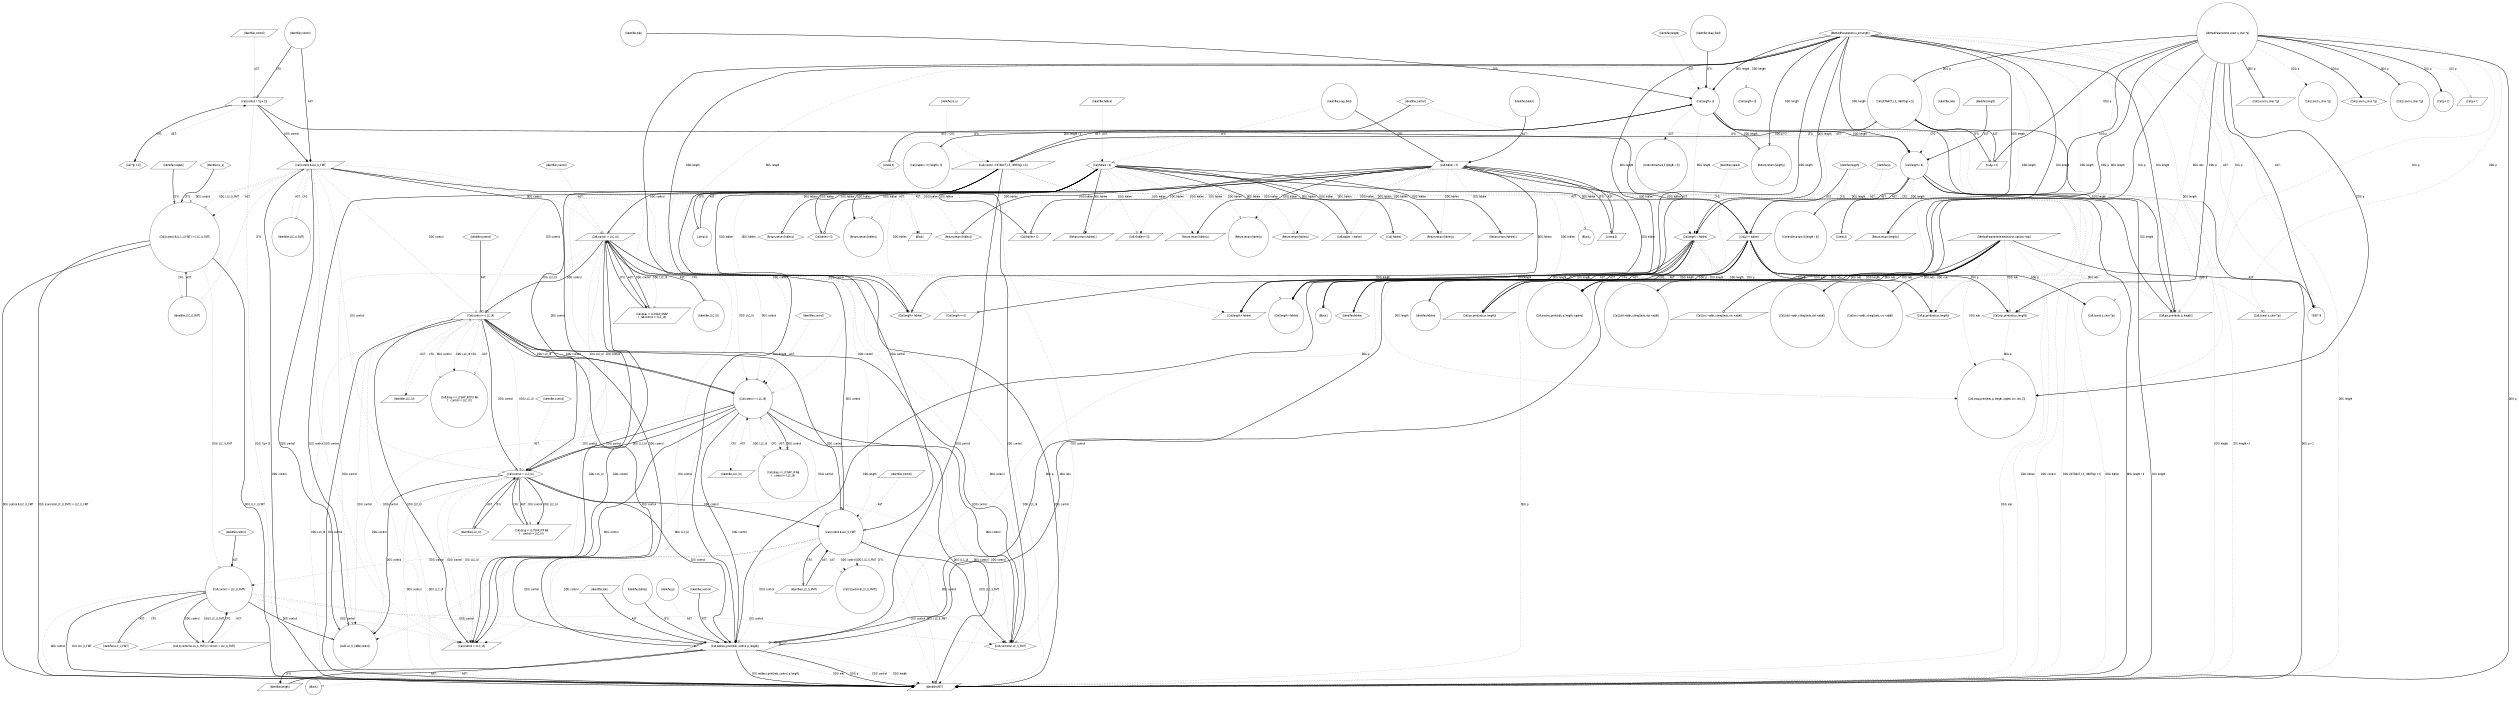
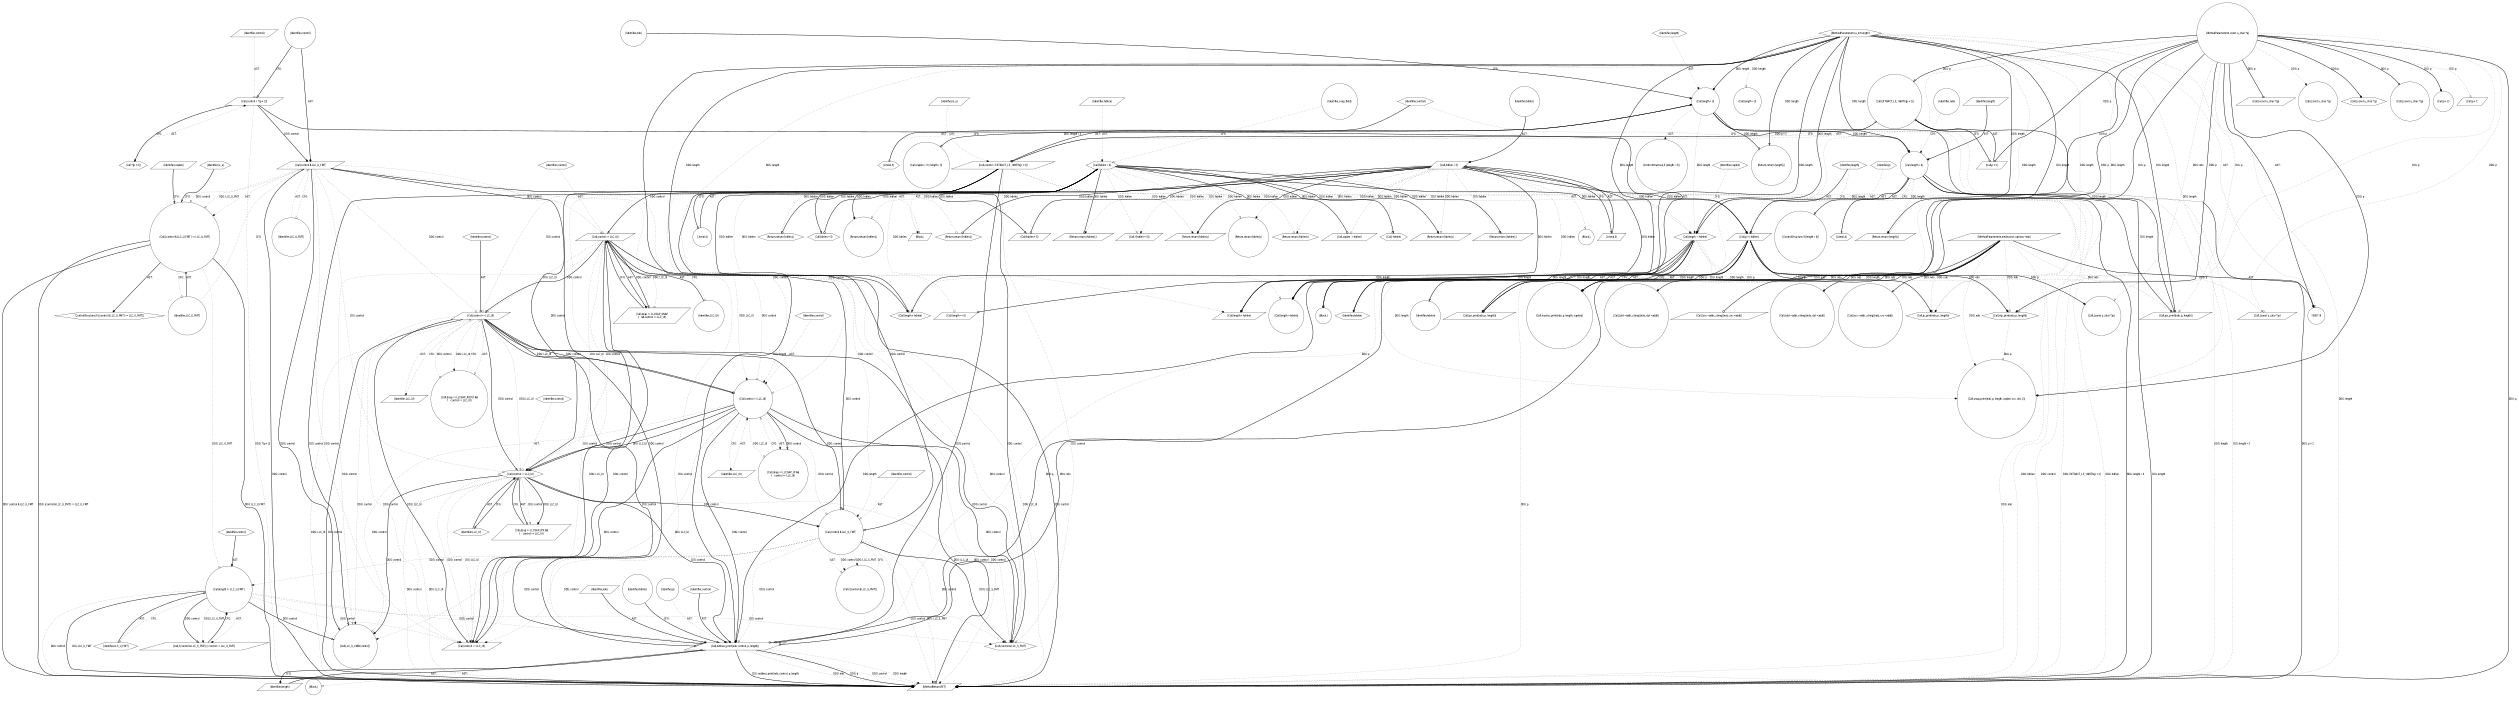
node "(Identifier,dsap_field)": removed
edge "(Identifier,ssap_field)" -> "(Call,hdrlen = 3)": removed, label "CFG:"
edge "(Call,hdrlen = 4)" -> "(Call,length -= hdrlen)": added, label "DDG: hdrlen"
edge "(Call,p += hdrlen)" -> "(Call,stp_print(ndo, p, length))": label "DDG: p" -> "DDG: ndo"
node "(ControlStructure,if ((control & LLC_U_FMT) == LLC_U_FMT))": added
node "(Call,control == LLC_U_FMT)": label "(Call,control == LLC_U_FMT)" -> "(Call,length == LLC_U_FMT)"
node "(Identifier,LLC_S_FMT)": removed
node "(Identifier,RET)": label "(Identifier,RET)" -> "(MethodReturn,RET)"
